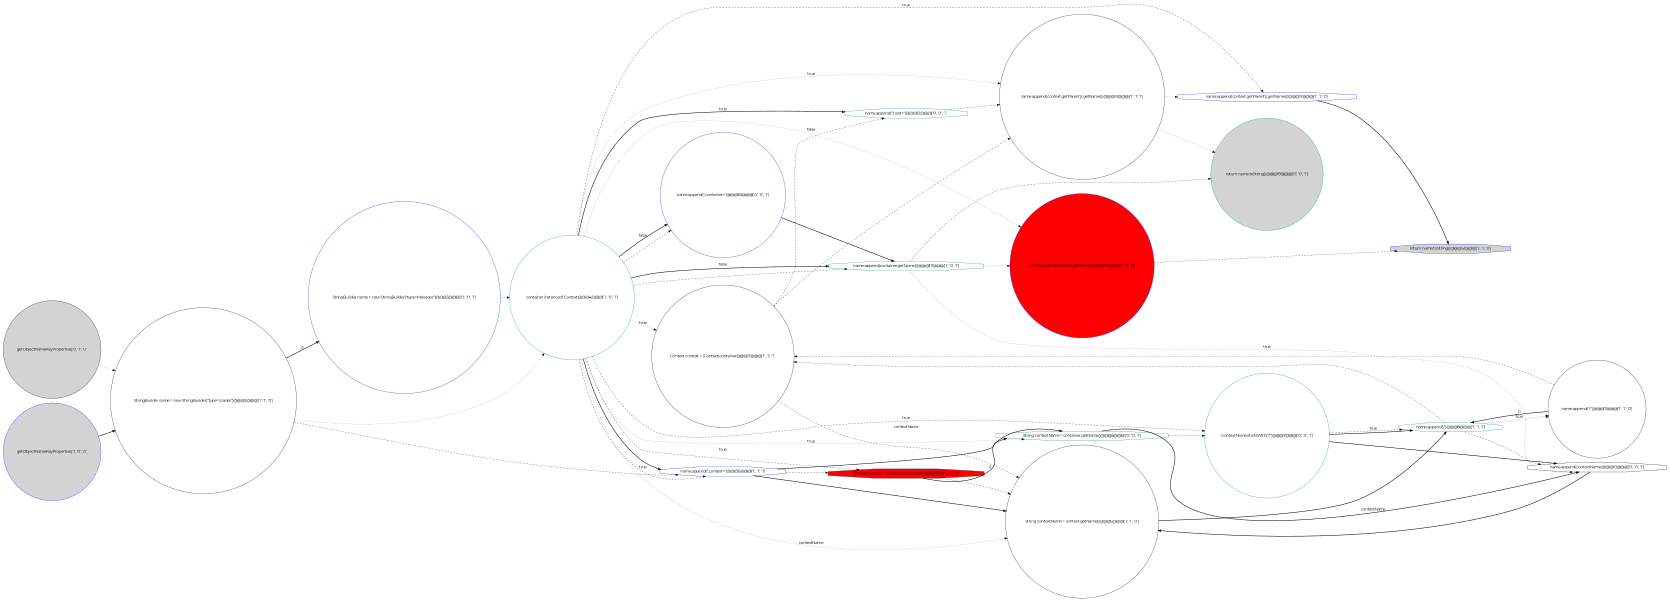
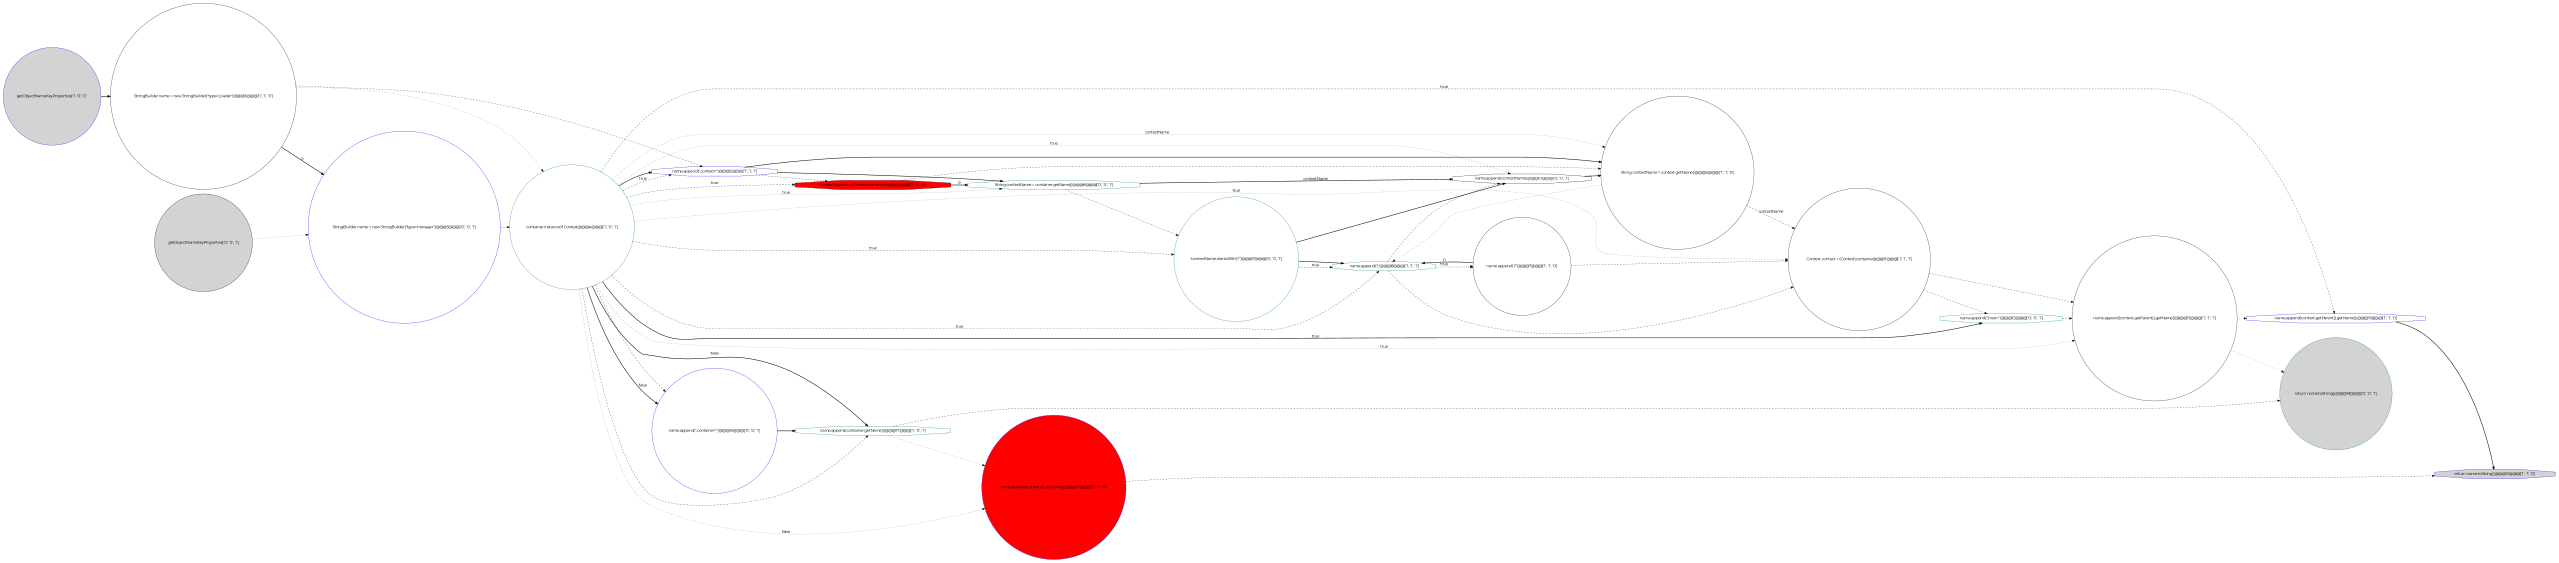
node "getObjectNameKeyProperties['0', '0', '1']": added
edge "container instanceof Context@@@4@@@['1', '0', '1']" -> "name.append('/')@@@8@@@['1', '1', '1']": added, label "true"
node "getObjectNameKeyProperties['0', '1', '0']": removed
edge "name.append(container.getName())@@@17@@@['1', '0', '1']" -> "name.append(contextName)@@@10@@@['0', '0', '1']": now "container instanceof Context@@@4@@@['1', '0', '1']" -> "name.append(contextName)@@@10@@@['0', '0', '1']"
edge "Context context = (Context)container@@@11@@@['1', '1', '1']" -> "String contextName = context.getName()@@@5@@@['1', '1', '0']": reversed
edge "String contextName = context.getName()@@@5@@@['1', '1', '0']" -> "name.append('/')@@@8@@@['1', '1', '1']": style bold -> dotted
